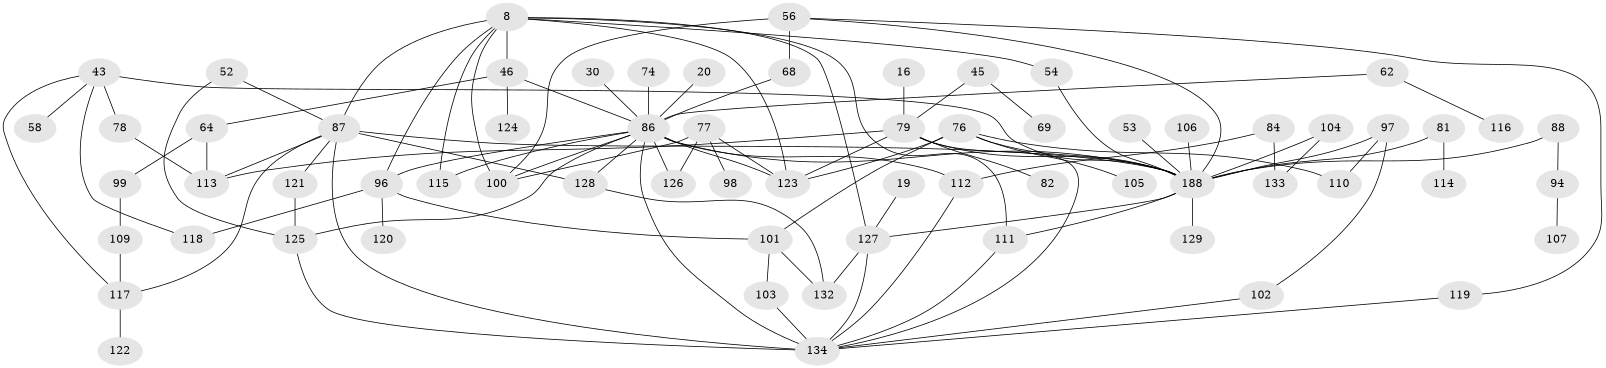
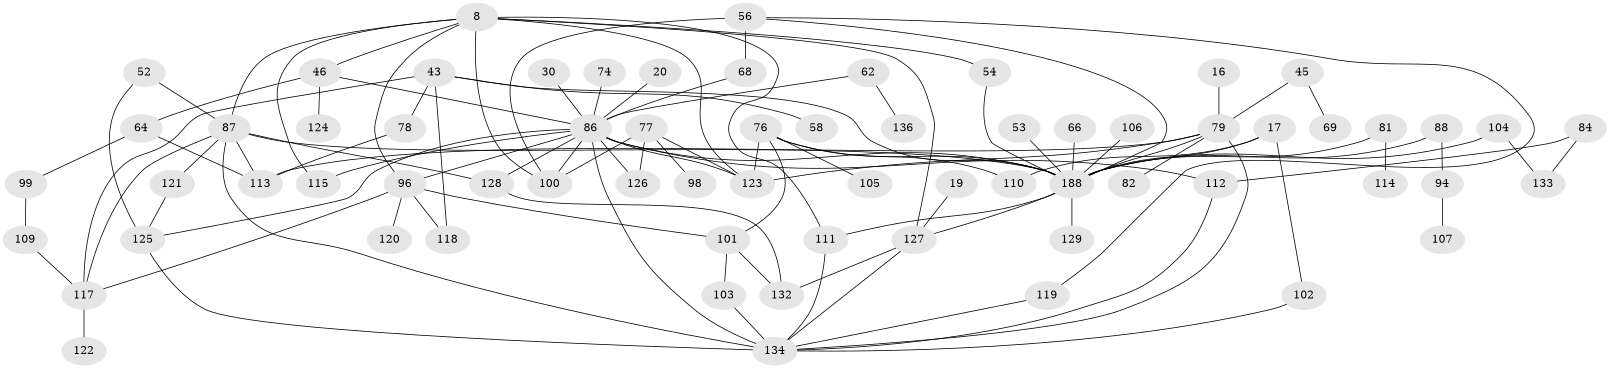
node "66": added
node "97": label "97" -> "17"
node "116": label "116" -> "136"
edge "96" -- "117": added
